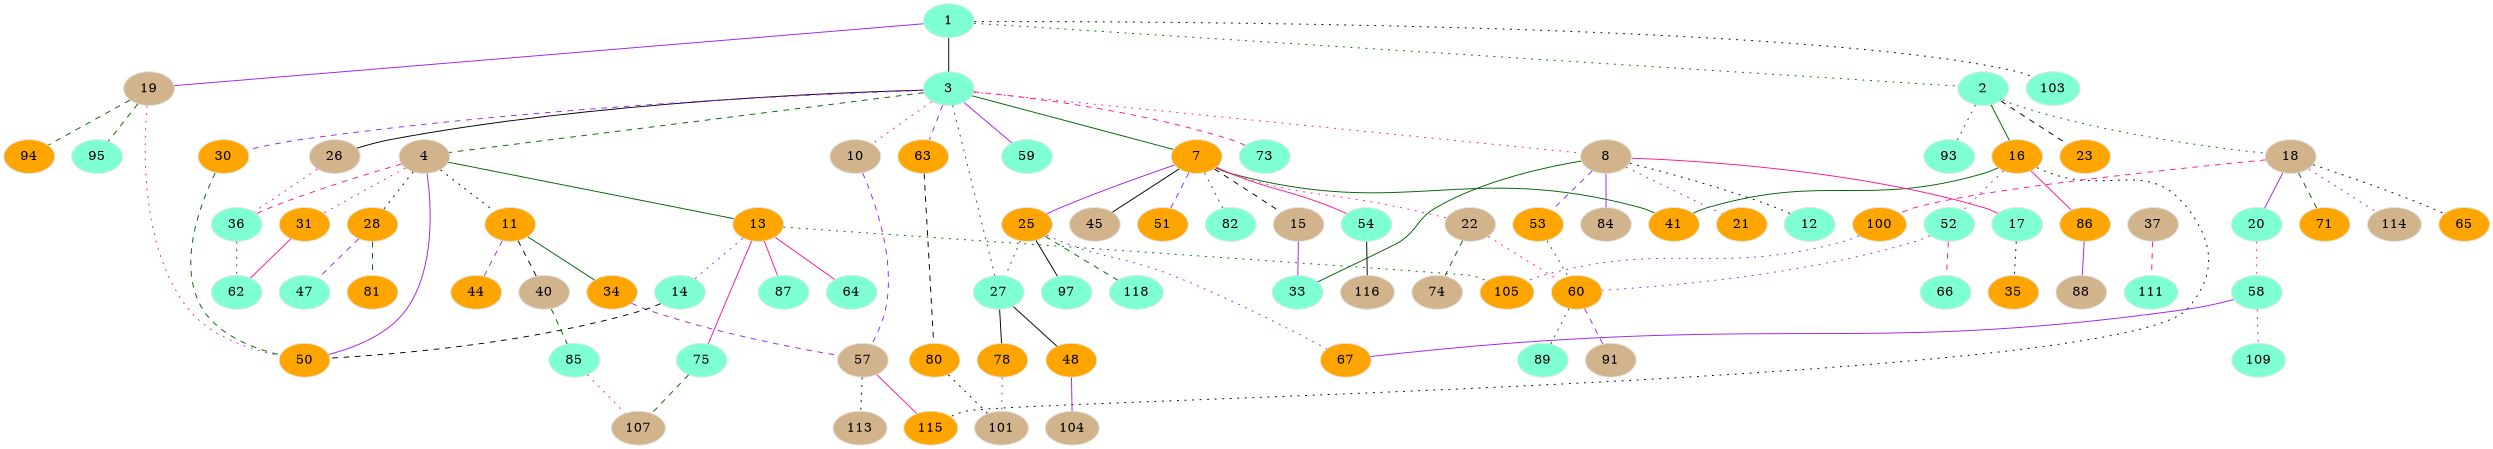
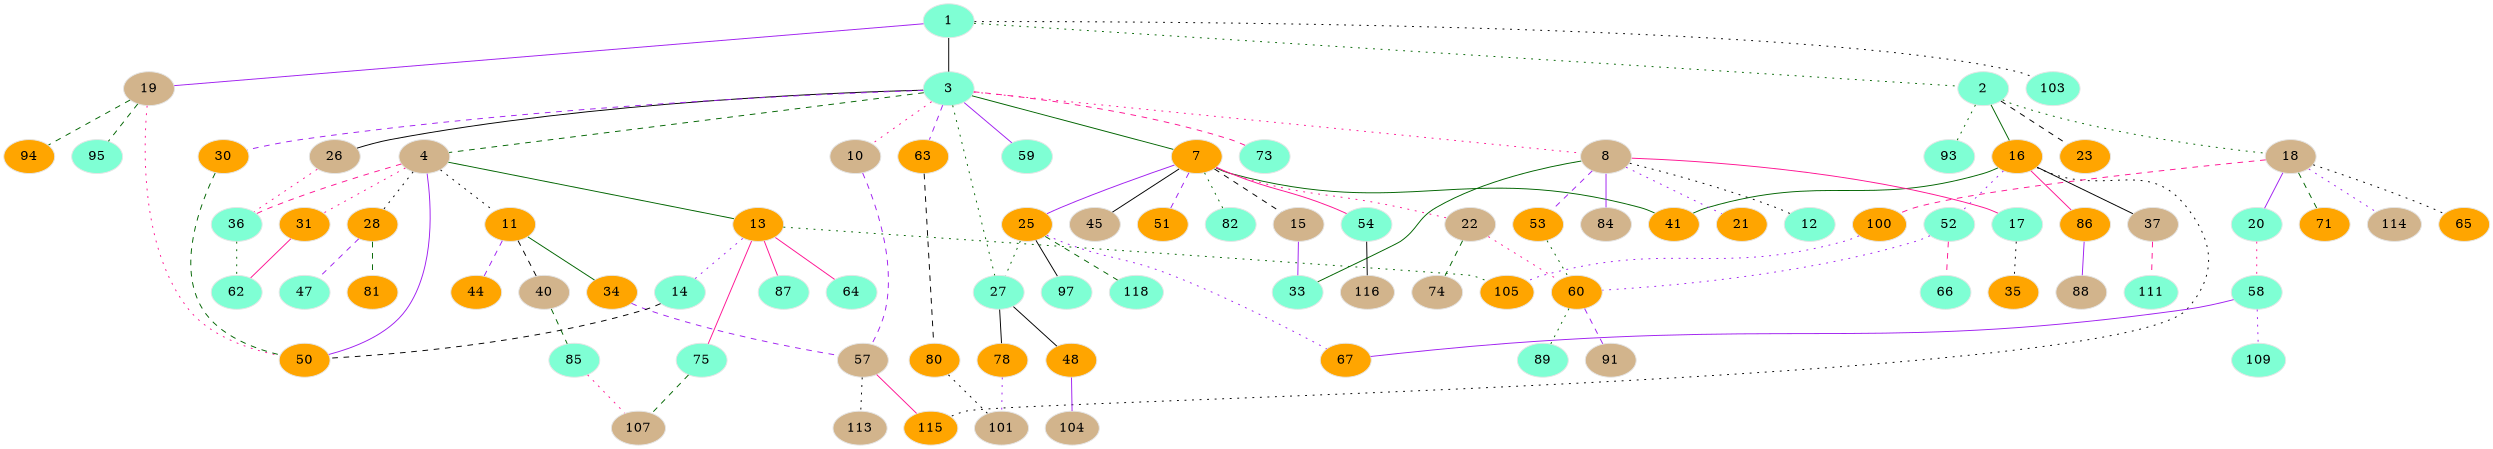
edge "16" -- "37": added
